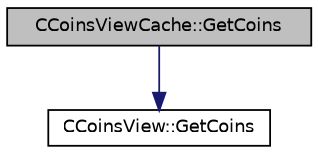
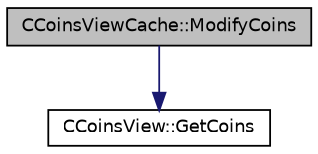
node "CCoinsViewCache::GetCoins": label "CCoinsViewCache::GetCoins" -> "CCoinsViewCache::ModifyCoins"
